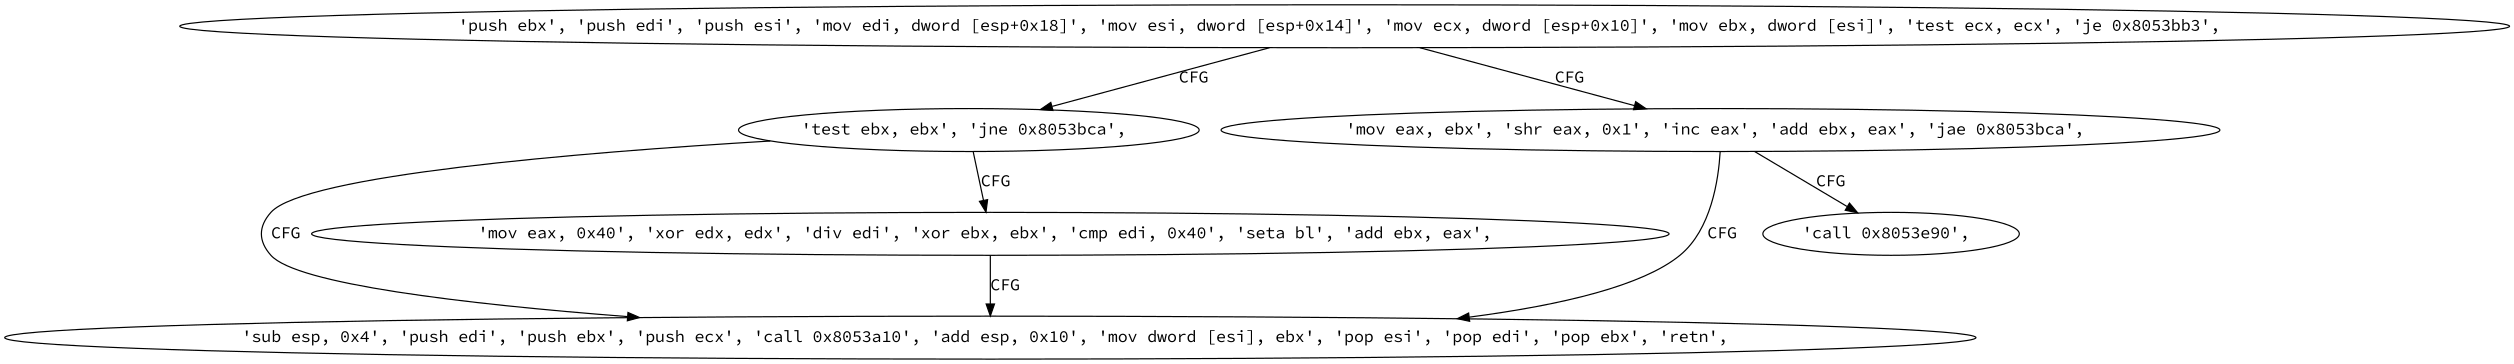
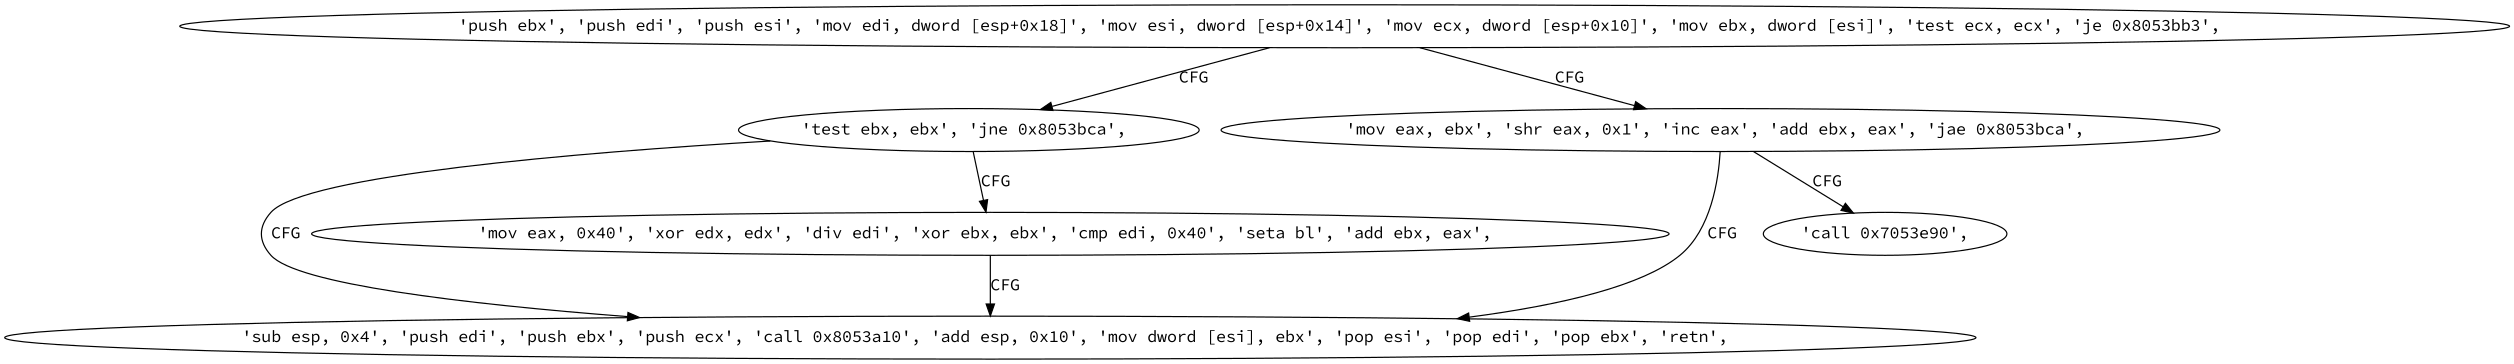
node "'call 0x8053e90',": label "'call 0x8053e90'," -> "'call 0x7053e90',"
